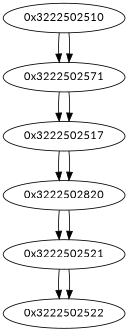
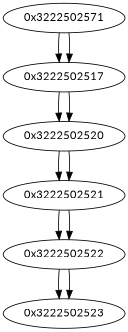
node "0x3222502510": removed
node "0x3222502820": label "0x3222502820" -> "0x3222502520"
node "0x3222502523": added
